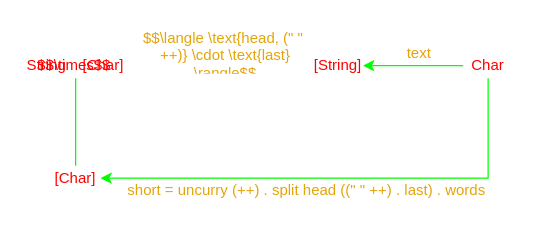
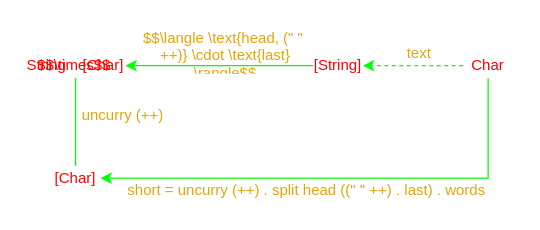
edge "[String]" -> "String [Char]": added
edge "Char" -> "[String]": style solid -> dashed
node "uncurry (++)": added
